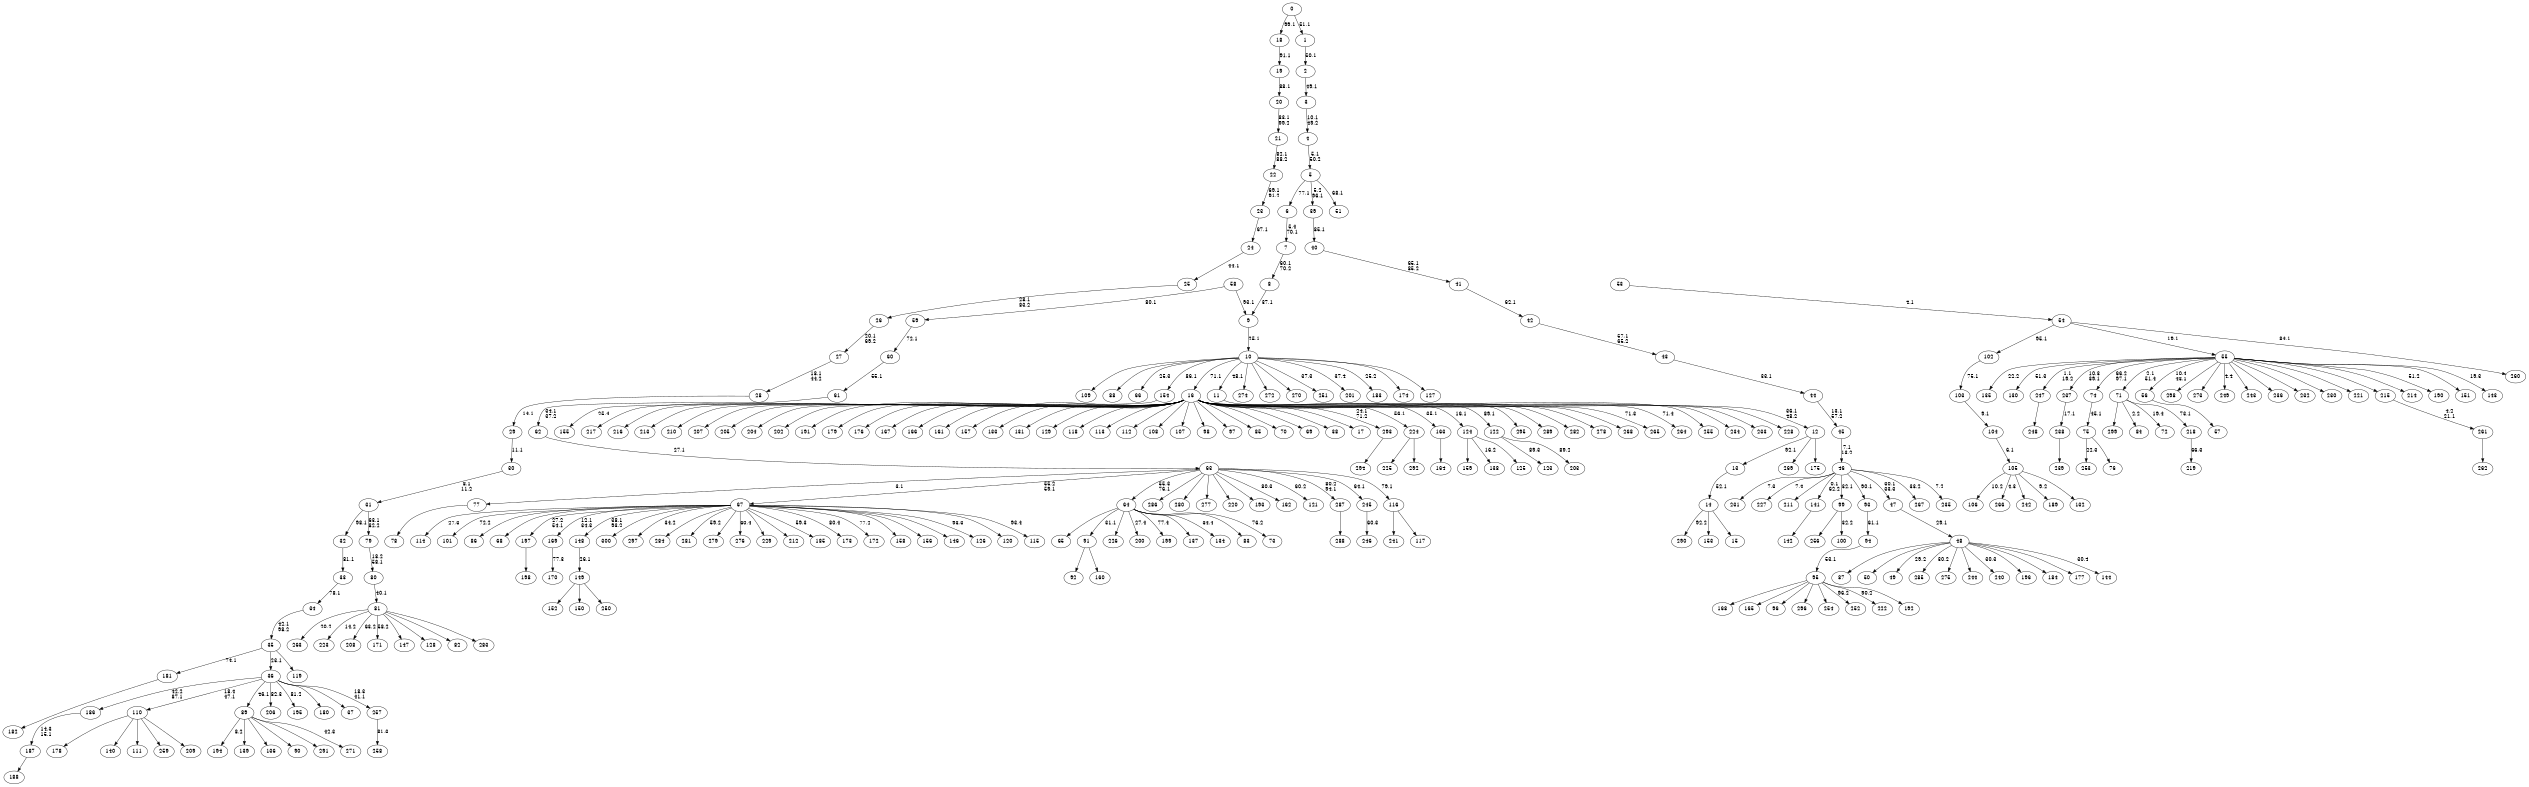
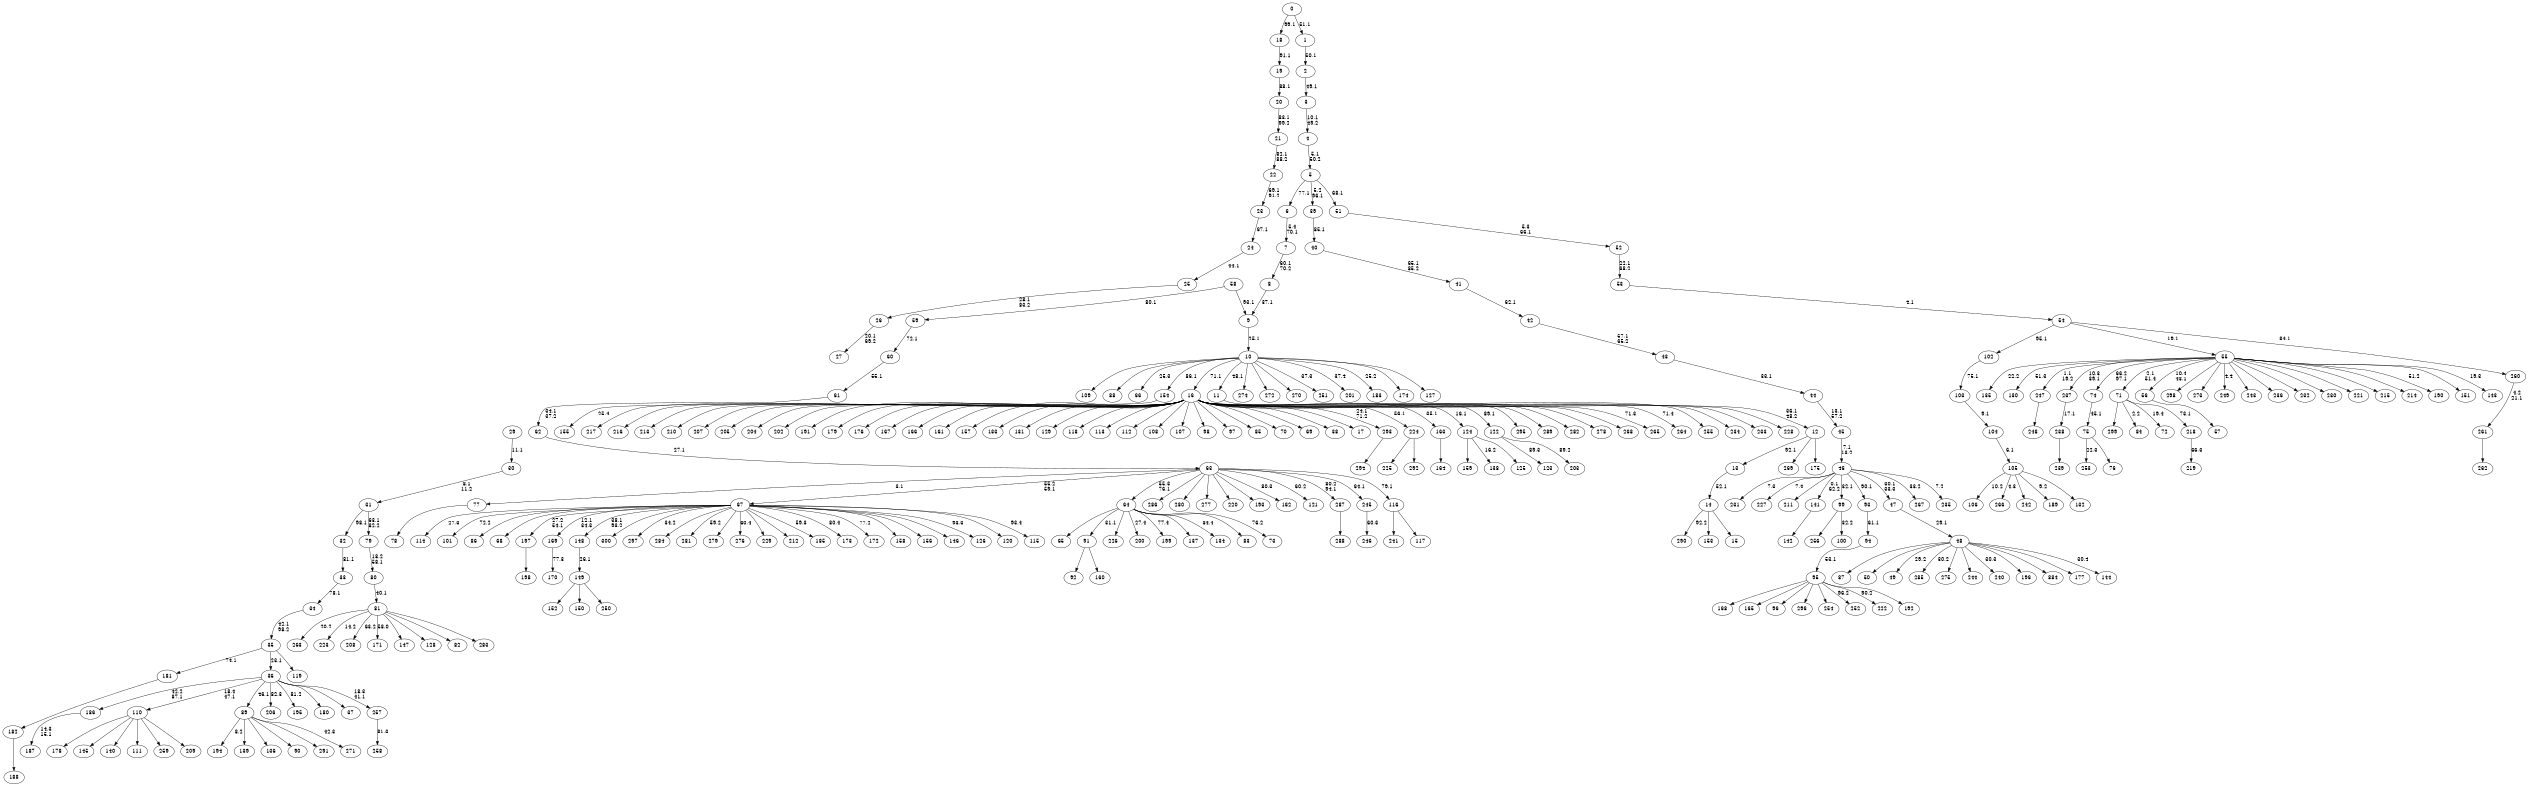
node "52": added
node "28": removed
edge "215" -> "261": now "260" -> "261"
node "184": label "184" -> "884"
edge "81" -> "171": label "58,2" -> "58,0"
node "145": added
edge "187" -> "188": now "182" -> "188"
